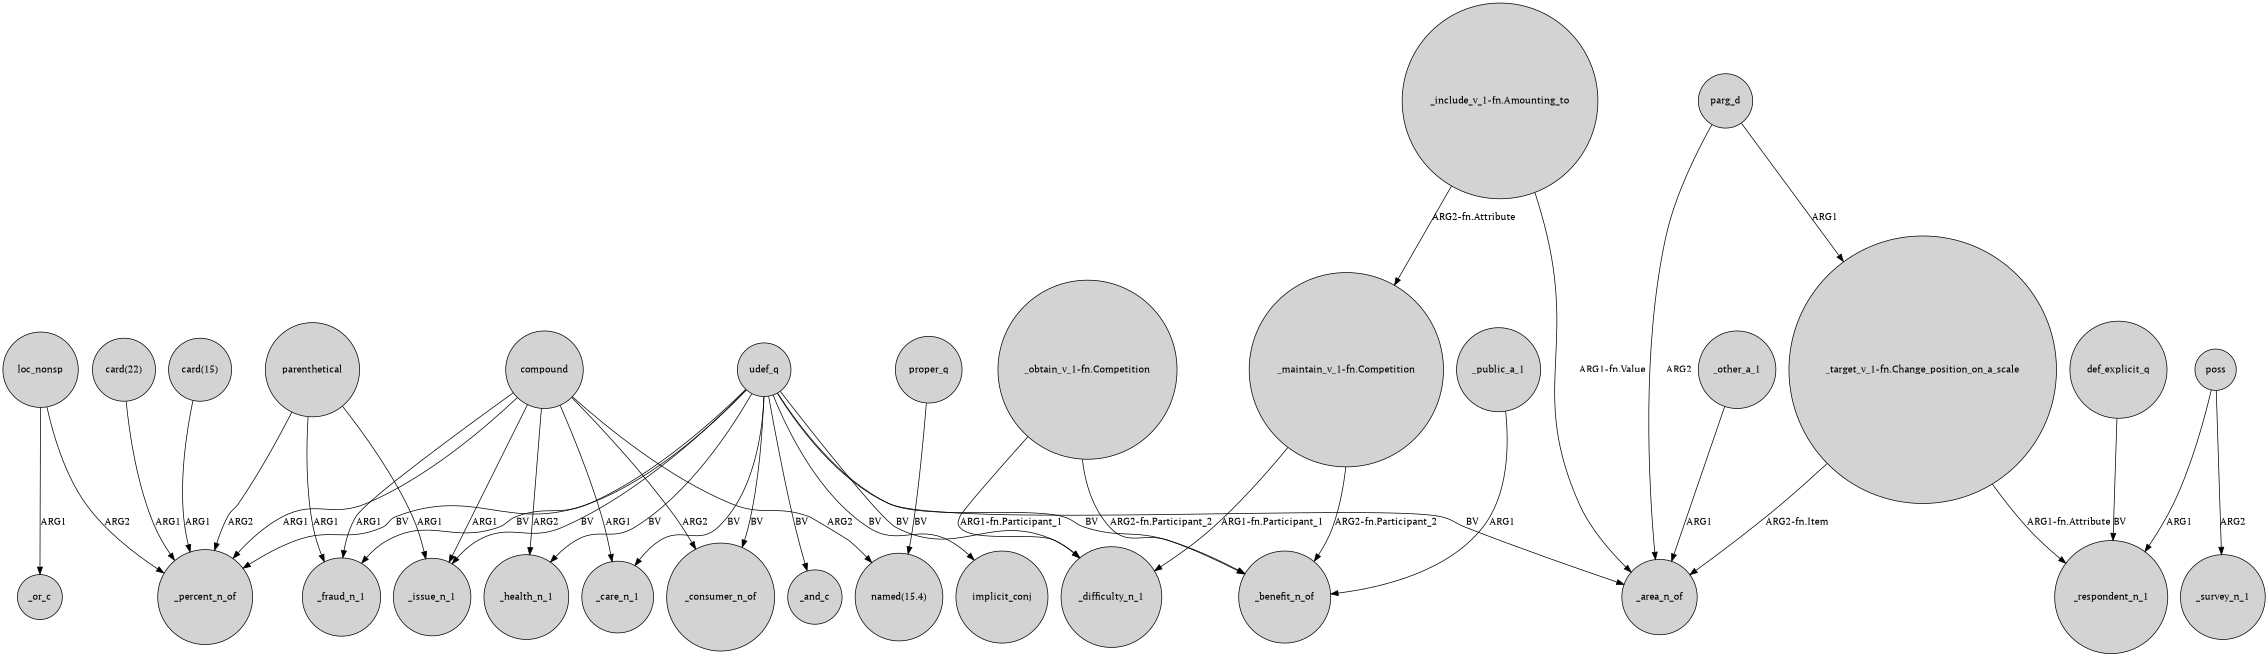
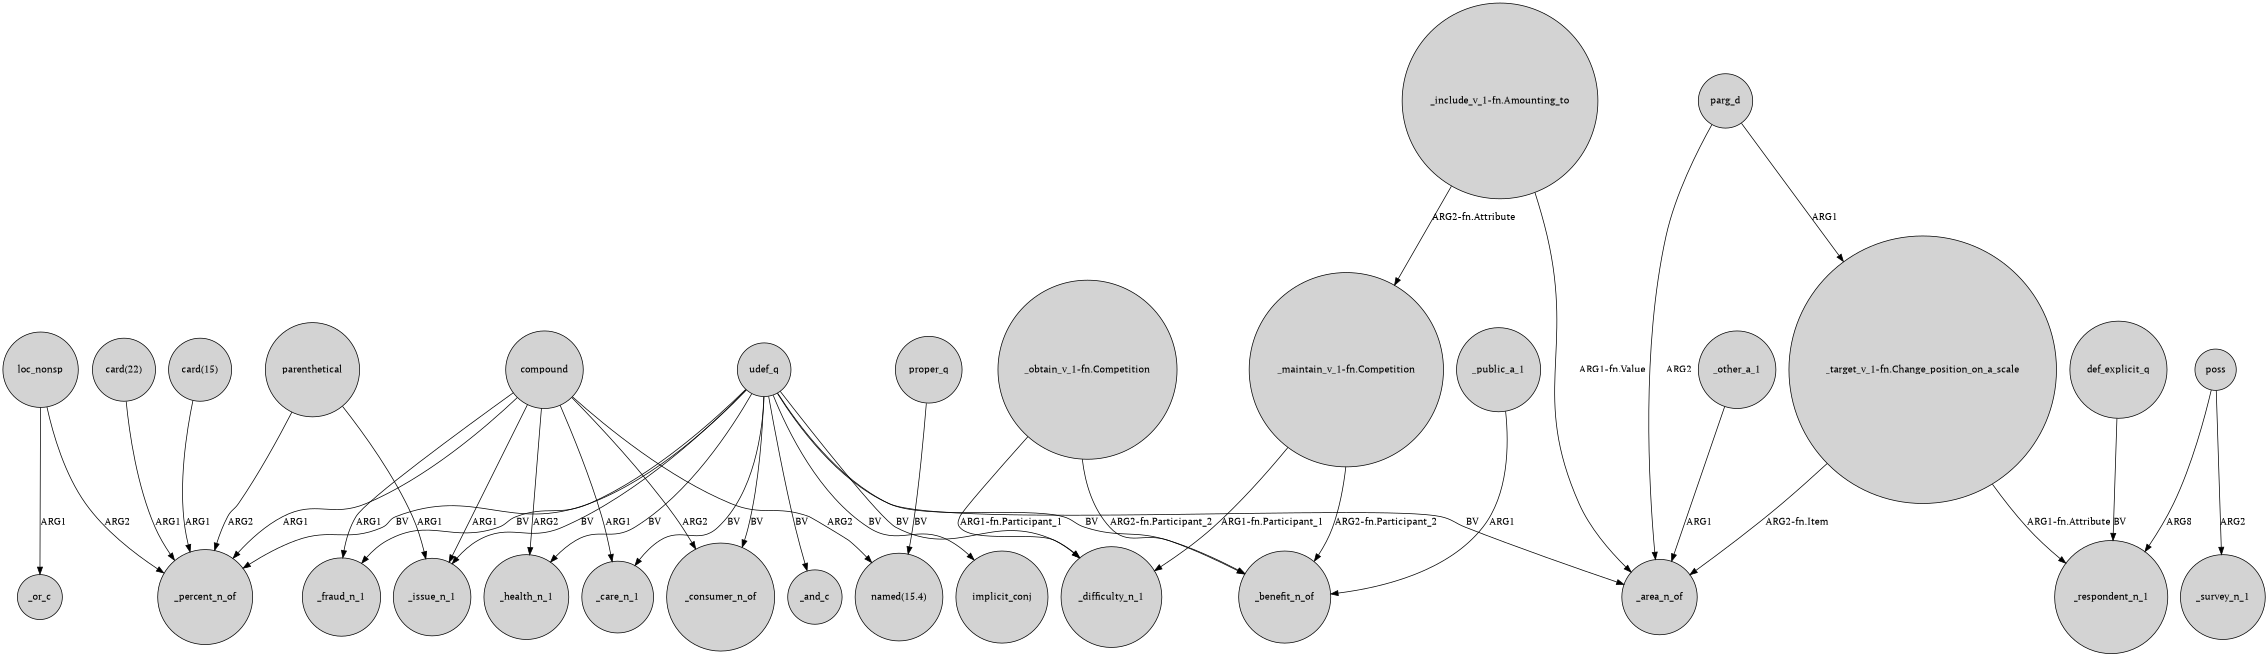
edge "parenthetical" -> "_fraud_n_1": removed, label "ARG1"
edge "poss" -> "_respondent_n_1": label "ARG1" -> "ARG8"
